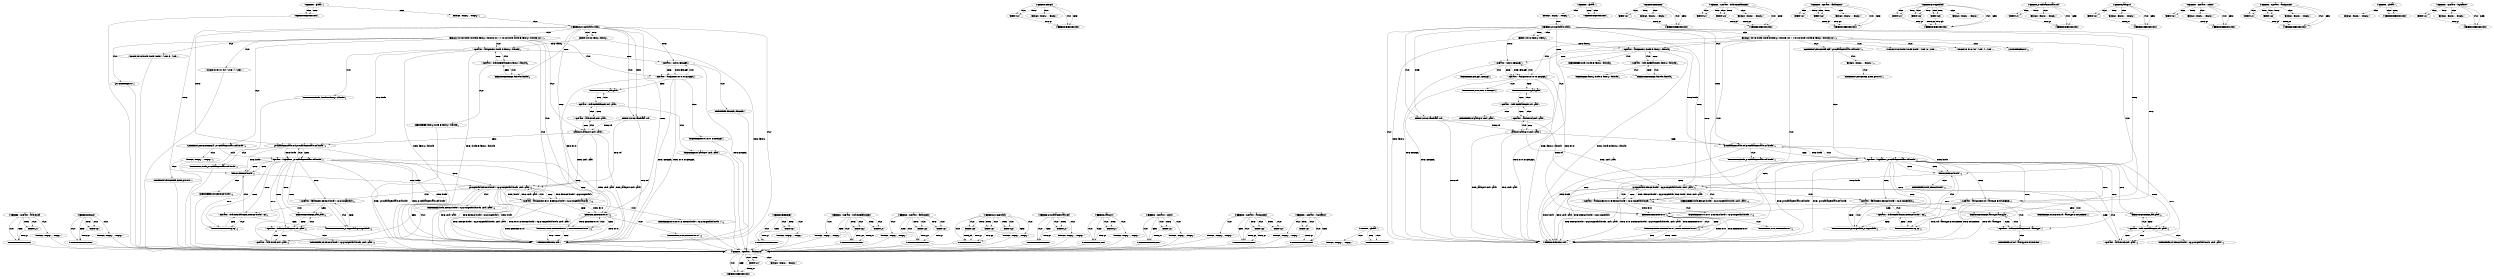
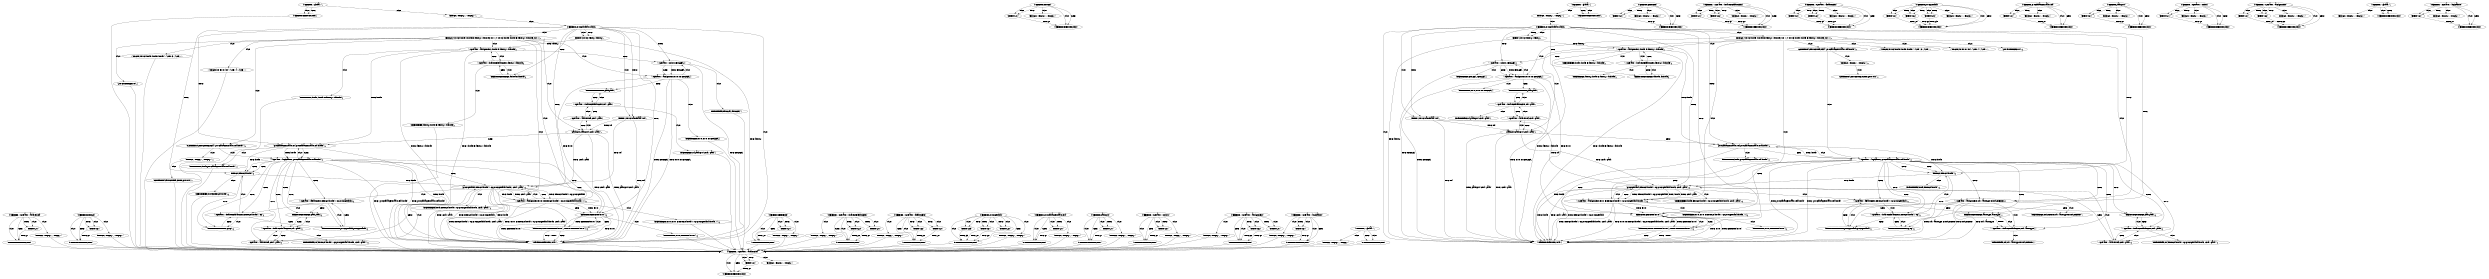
edge "(FIELD_IDENTIFIER,last_type,last_type)" -> "(<operator>.indirectFieldAccess,nd->last_type)": label "CFG: " -> "BIND: "
